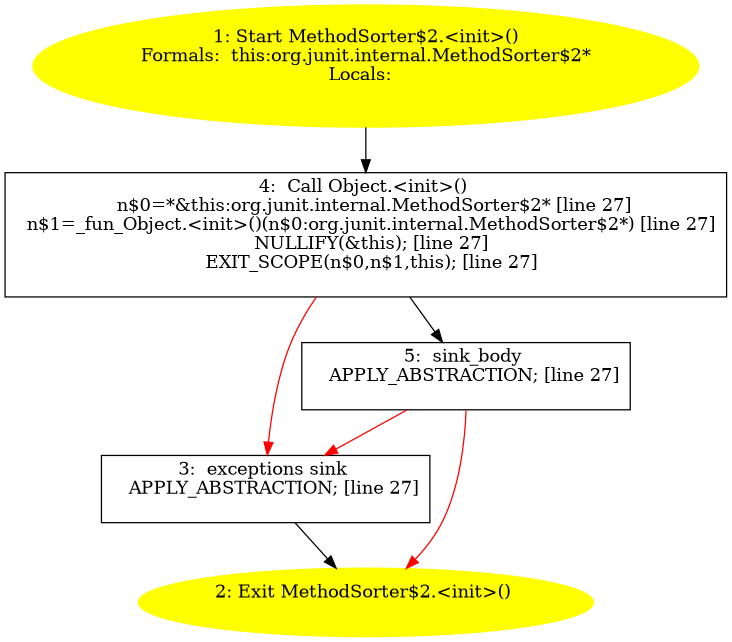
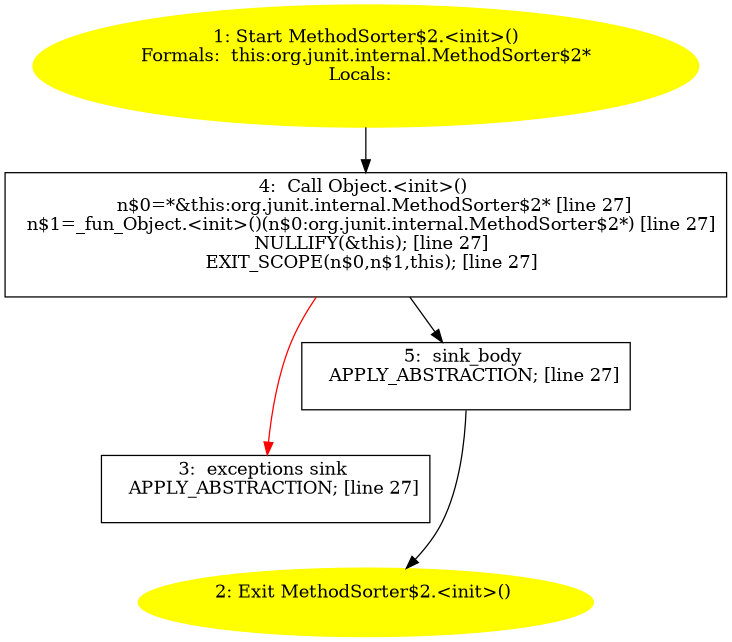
edge "5:  sink_body APPLY_ABSTRACTION; [line 27]" -> "3:  exceptions sink APPLY_ABSTRACTION; [line 27]": removed
edge "5:  sink_body APPLY_ABSTRACTION; [line 27]" -> "2: Exit MethodSorter$2.<init>()": color red -> black
edge "3:  exceptions sink APPLY_ABSTRACTION; [line 27]" -> "2: Exit MethodSorter$2.<init>()": removed
